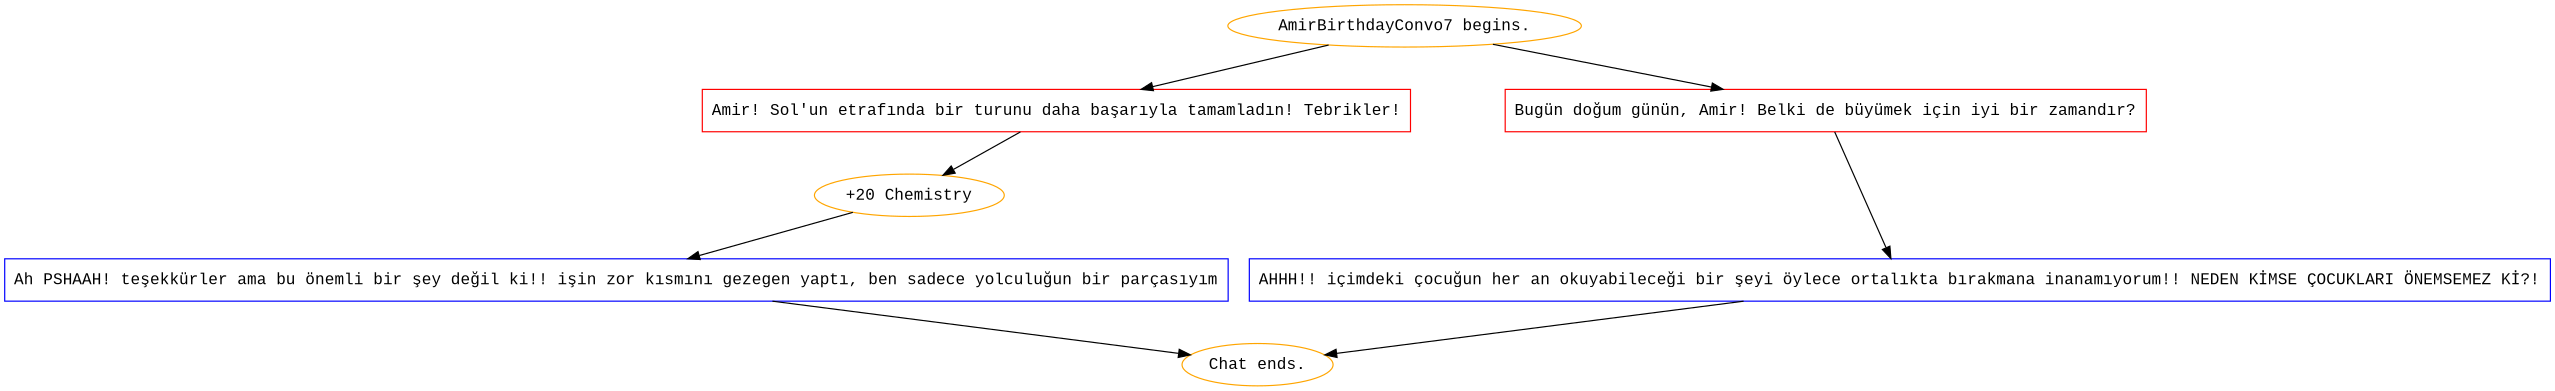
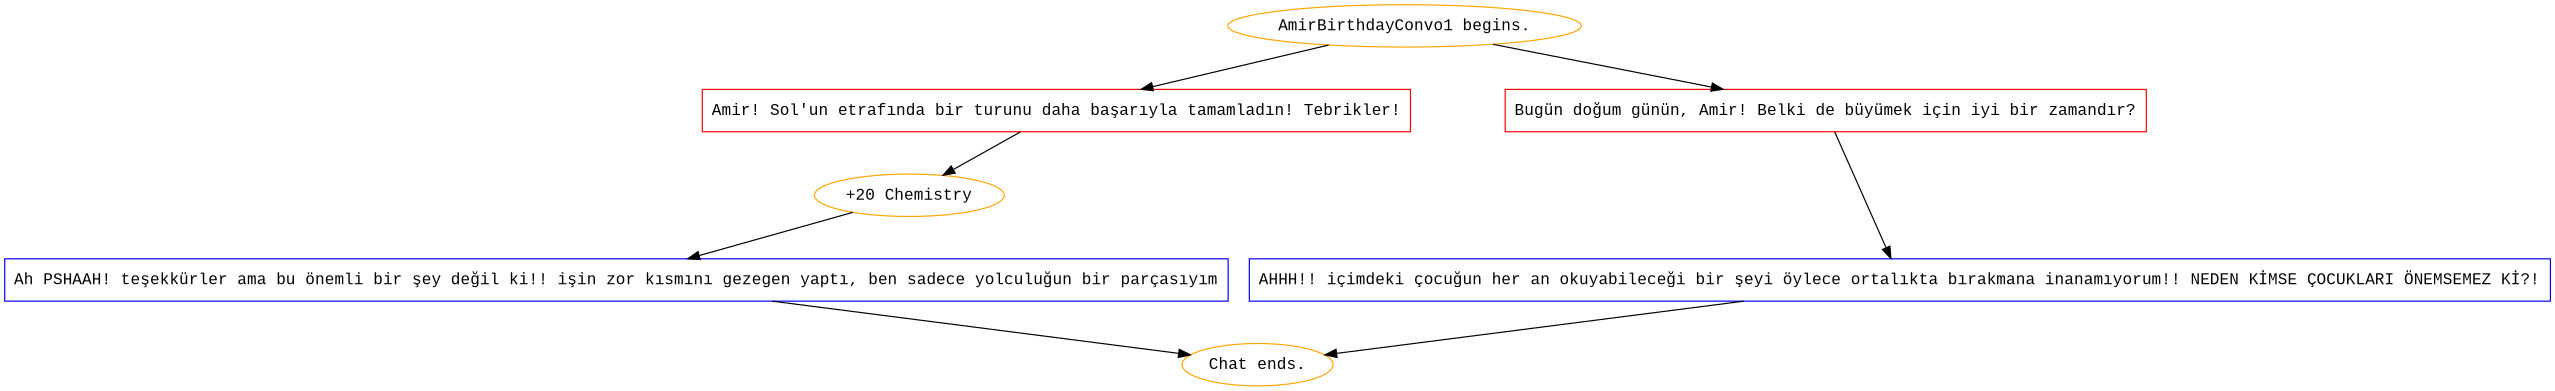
node "AmirBirthdayConvo7 begins.": label "AmirBirthdayConvo7 begins." -> "AmirBirthdayConvo1 begins."
